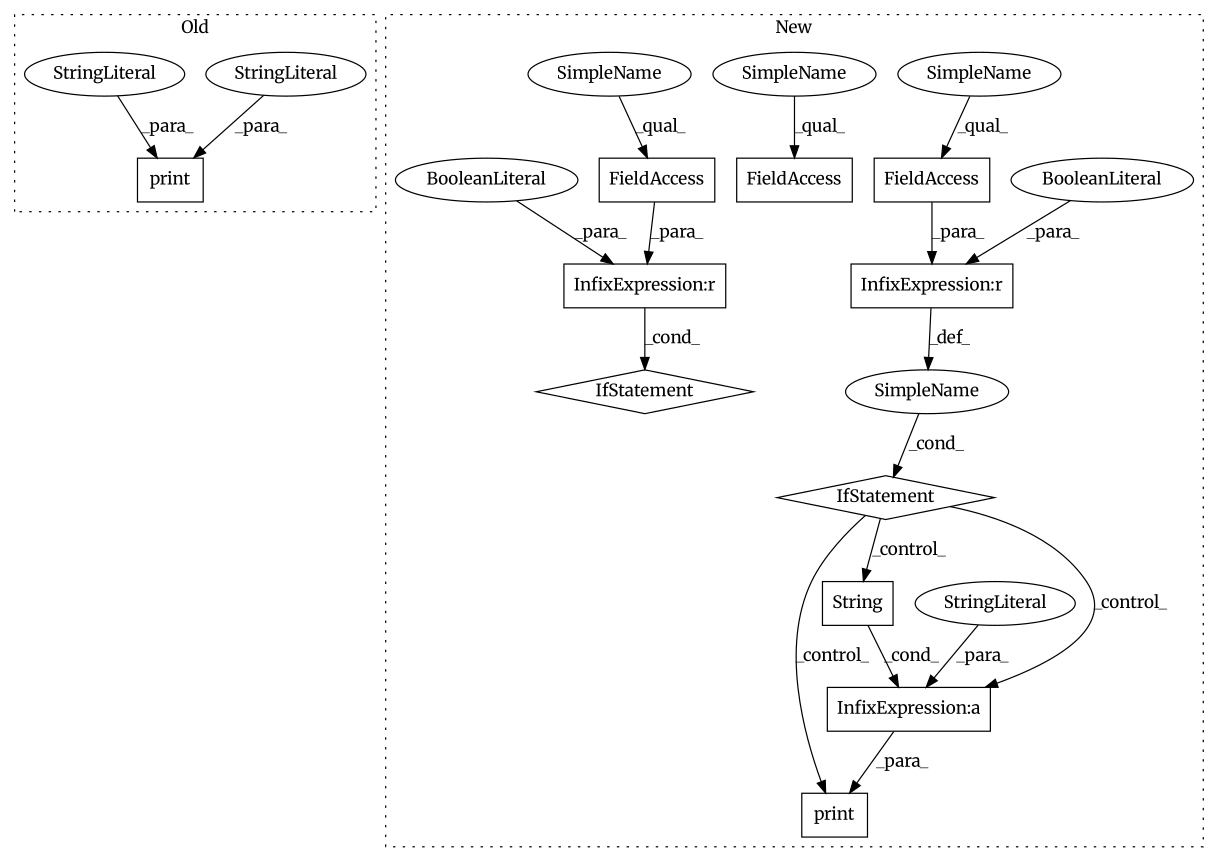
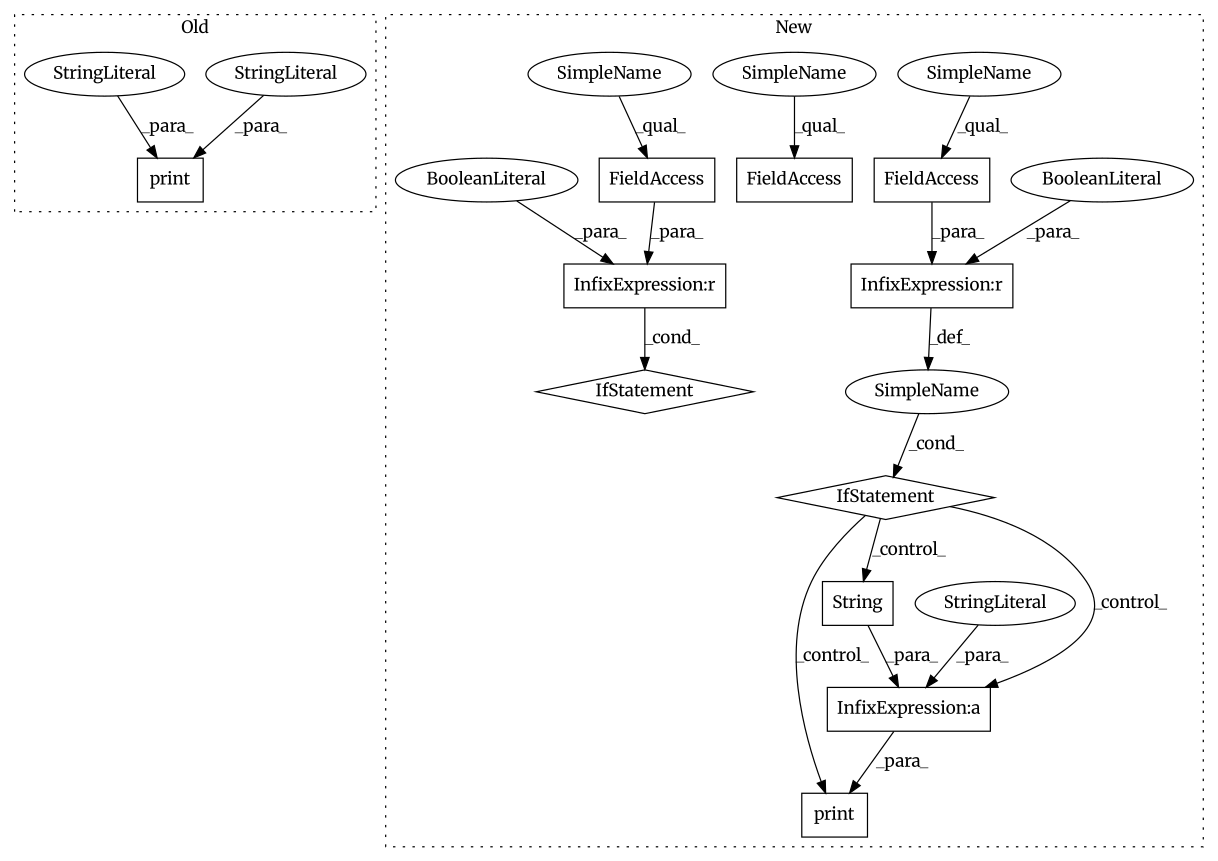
edge "String" -> "InfixExpression:a": label "_cond_" -> "_para_"
